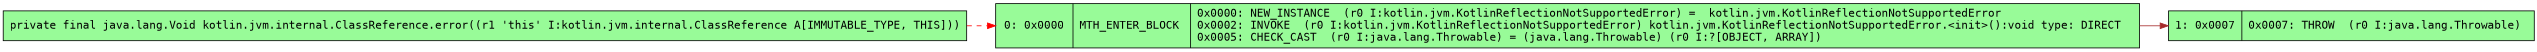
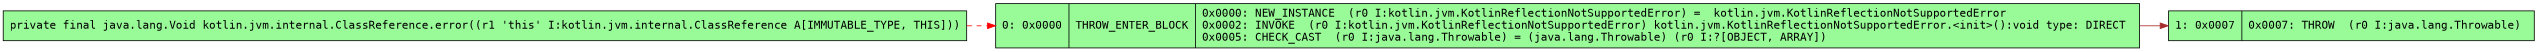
node "0: 0x0000": text "MTH_ENTER_BLOCK" -> "THROW_ENTER_BLOCK"
